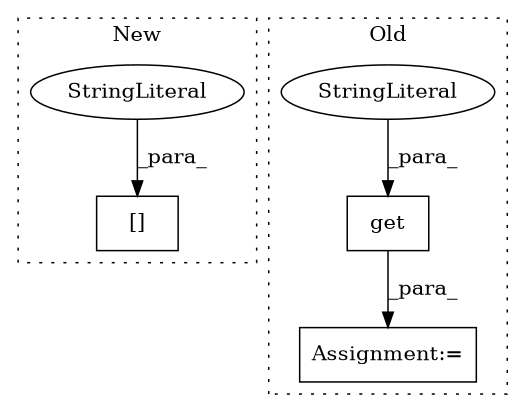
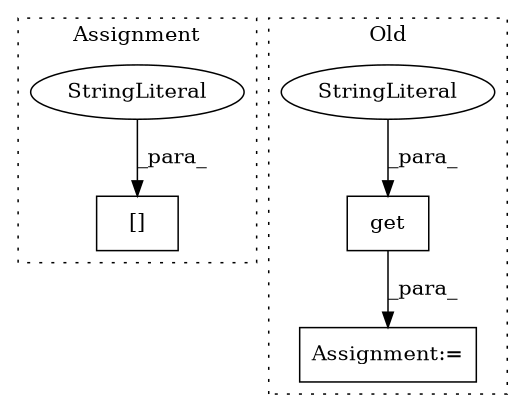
cluster "New": label "New" -> "Assignment"
